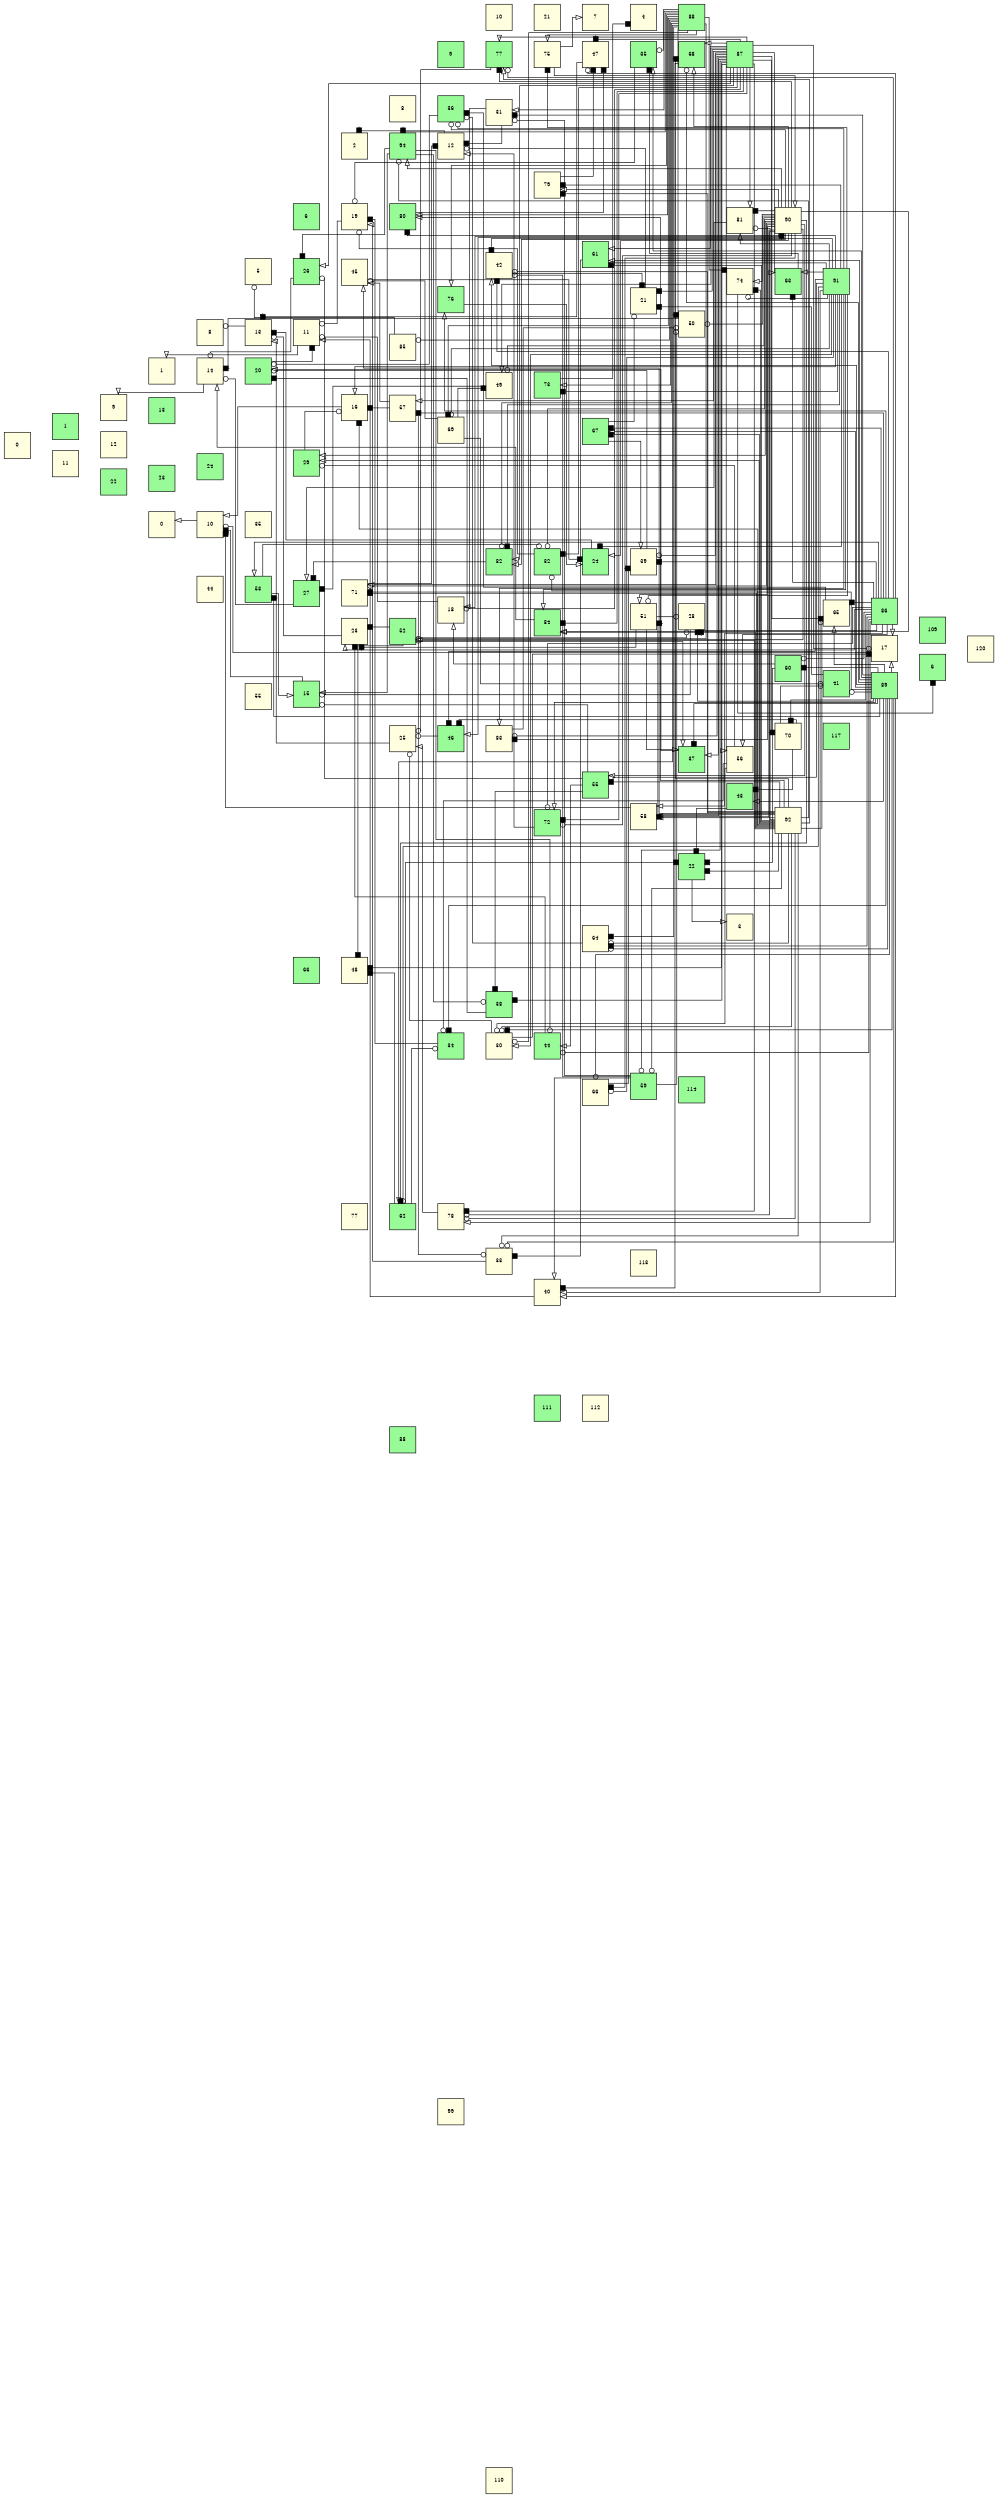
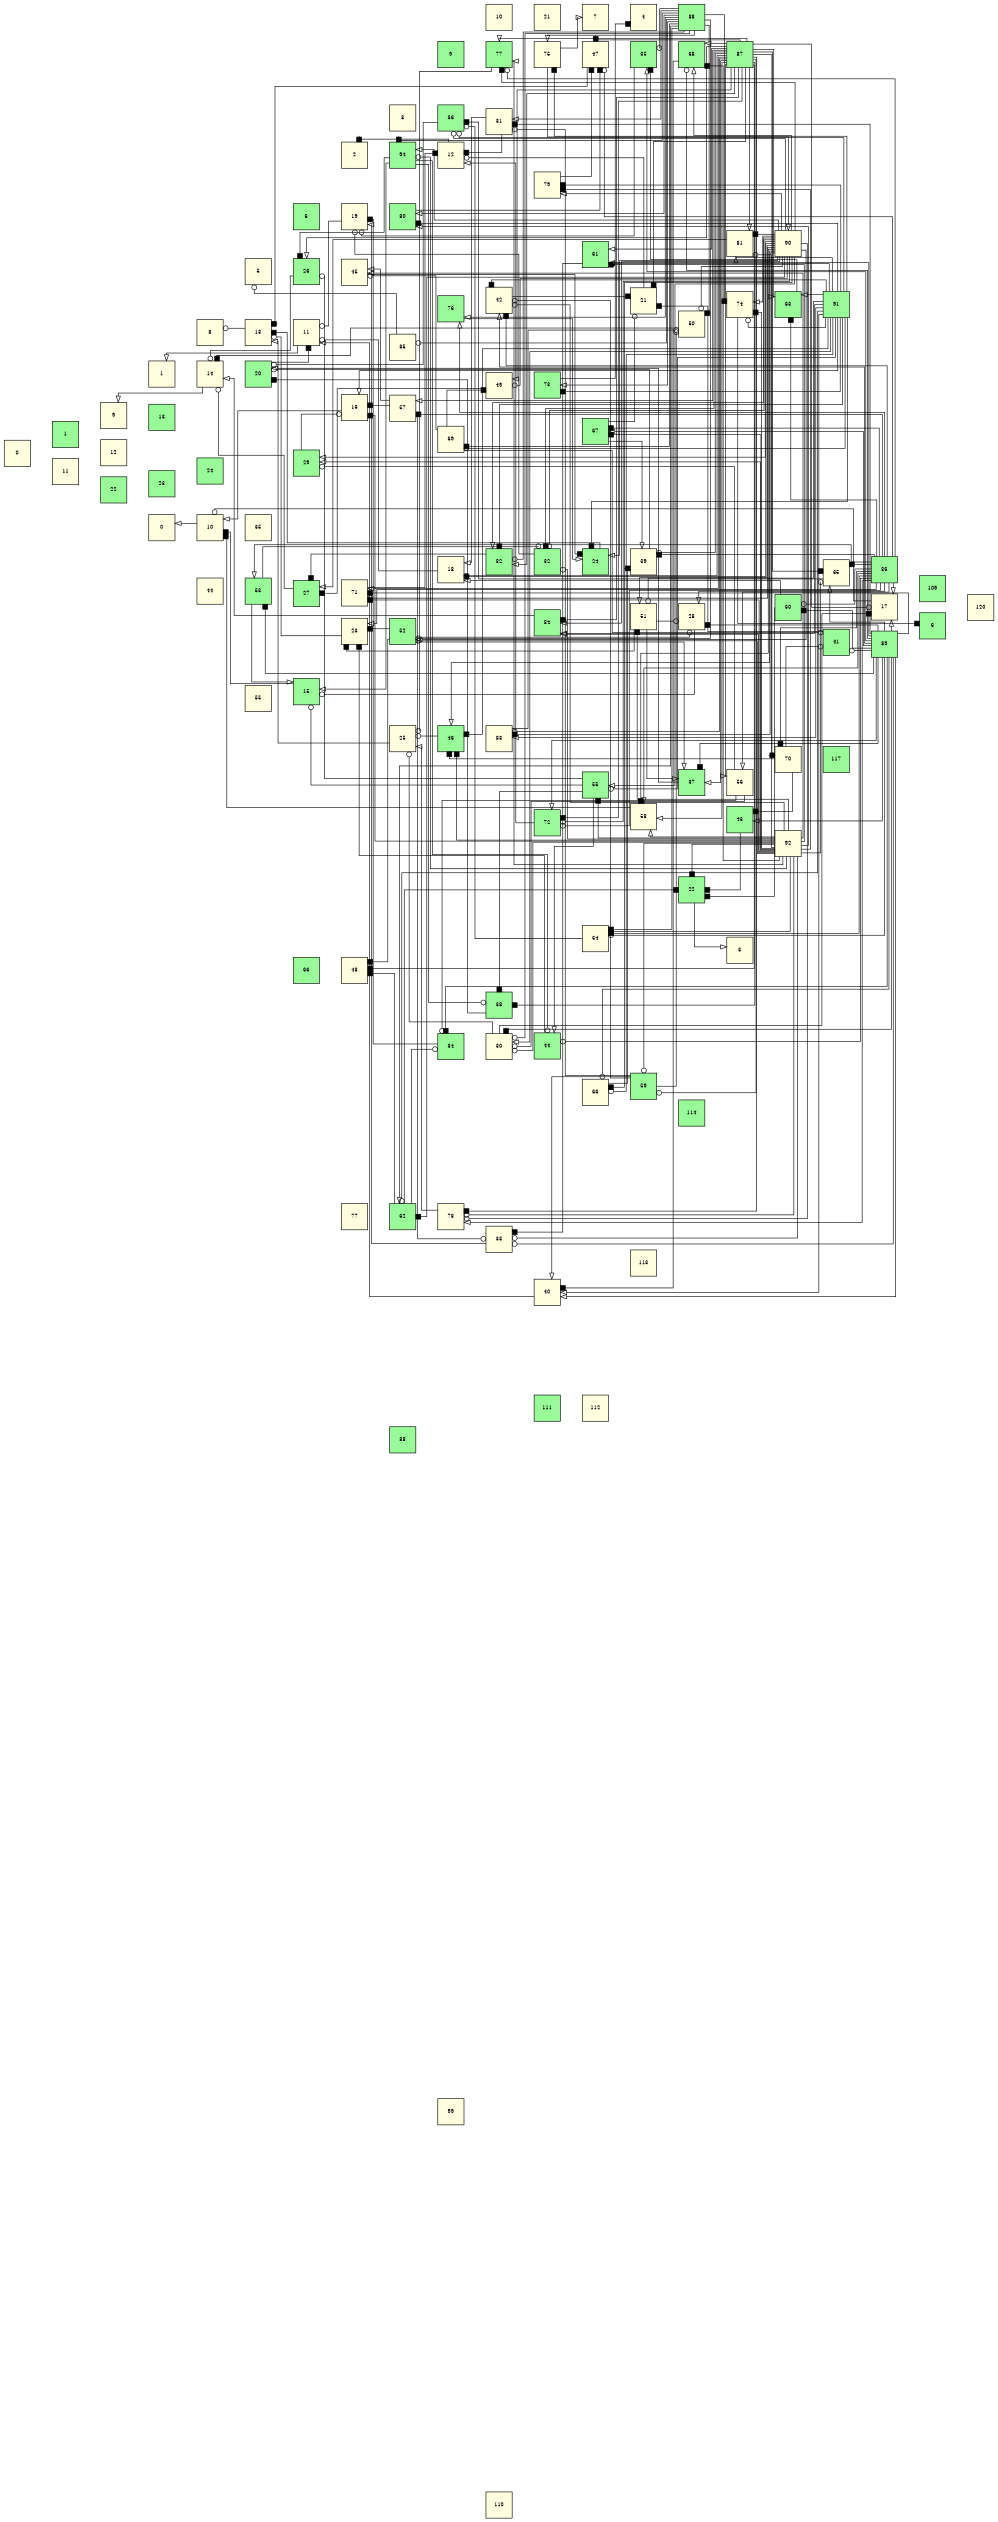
edge "18" -> "90": reversed
edge "86" -> "28": arrowhead box -> onormal
edge "92" -> "46": added
